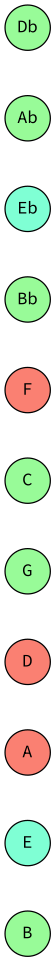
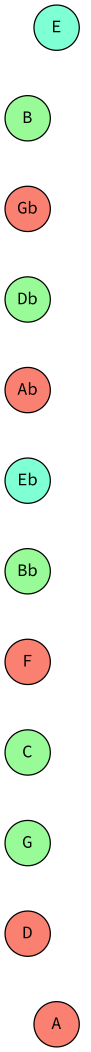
node "Ab": fillcolor palegreen -> salmon
node "Gb": added
